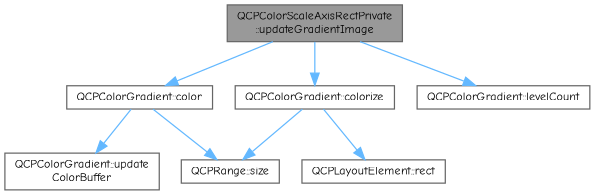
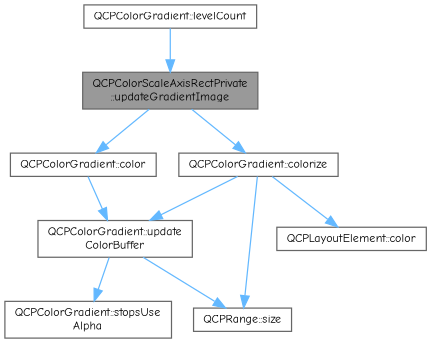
edge "QCPColorScaleAxisRectPrivate ::updateGradientImage" -> "QCPColorGradient::levelCount": reversed
edge "QCPColorGradient::color" -> "QCPRange::size": now "QCPColorGradient::update ColorBuffer" -> "QCPRange::size"
node "QCPLayoutElement::rect": label "QCPLayoutElement::rect" -> "QCPLayoutElement::color"
edge "QCPColorGradient::colorize" -> "QCPColorGradient::update ColorBuffer": added
node "QCPColorGradient::stopsUse Alpha": added
